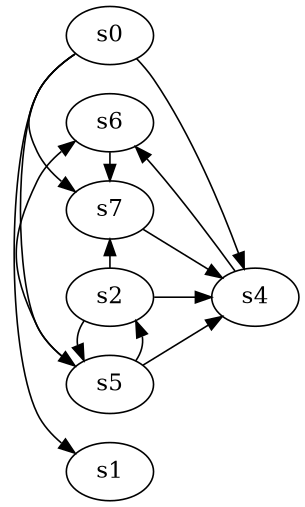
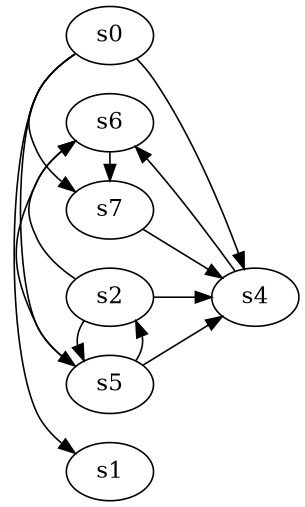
edge "s2" -> "s7": now "s2" -> "s6"
